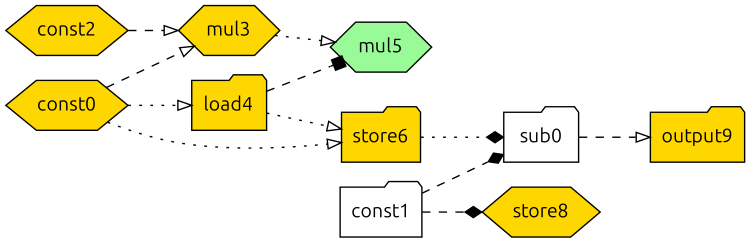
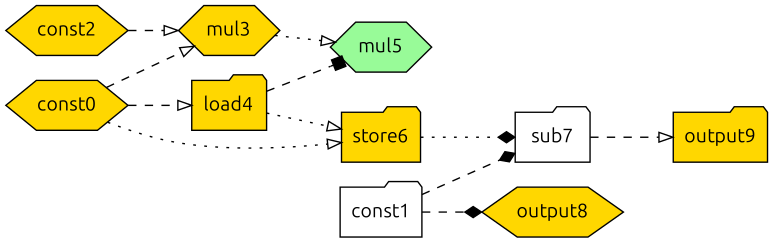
edge "const0" -> "load4": style dotted -> dashed
node "sub0": label "sub0" -> "sub7"
node "store8": label "store8" -> "output8"
